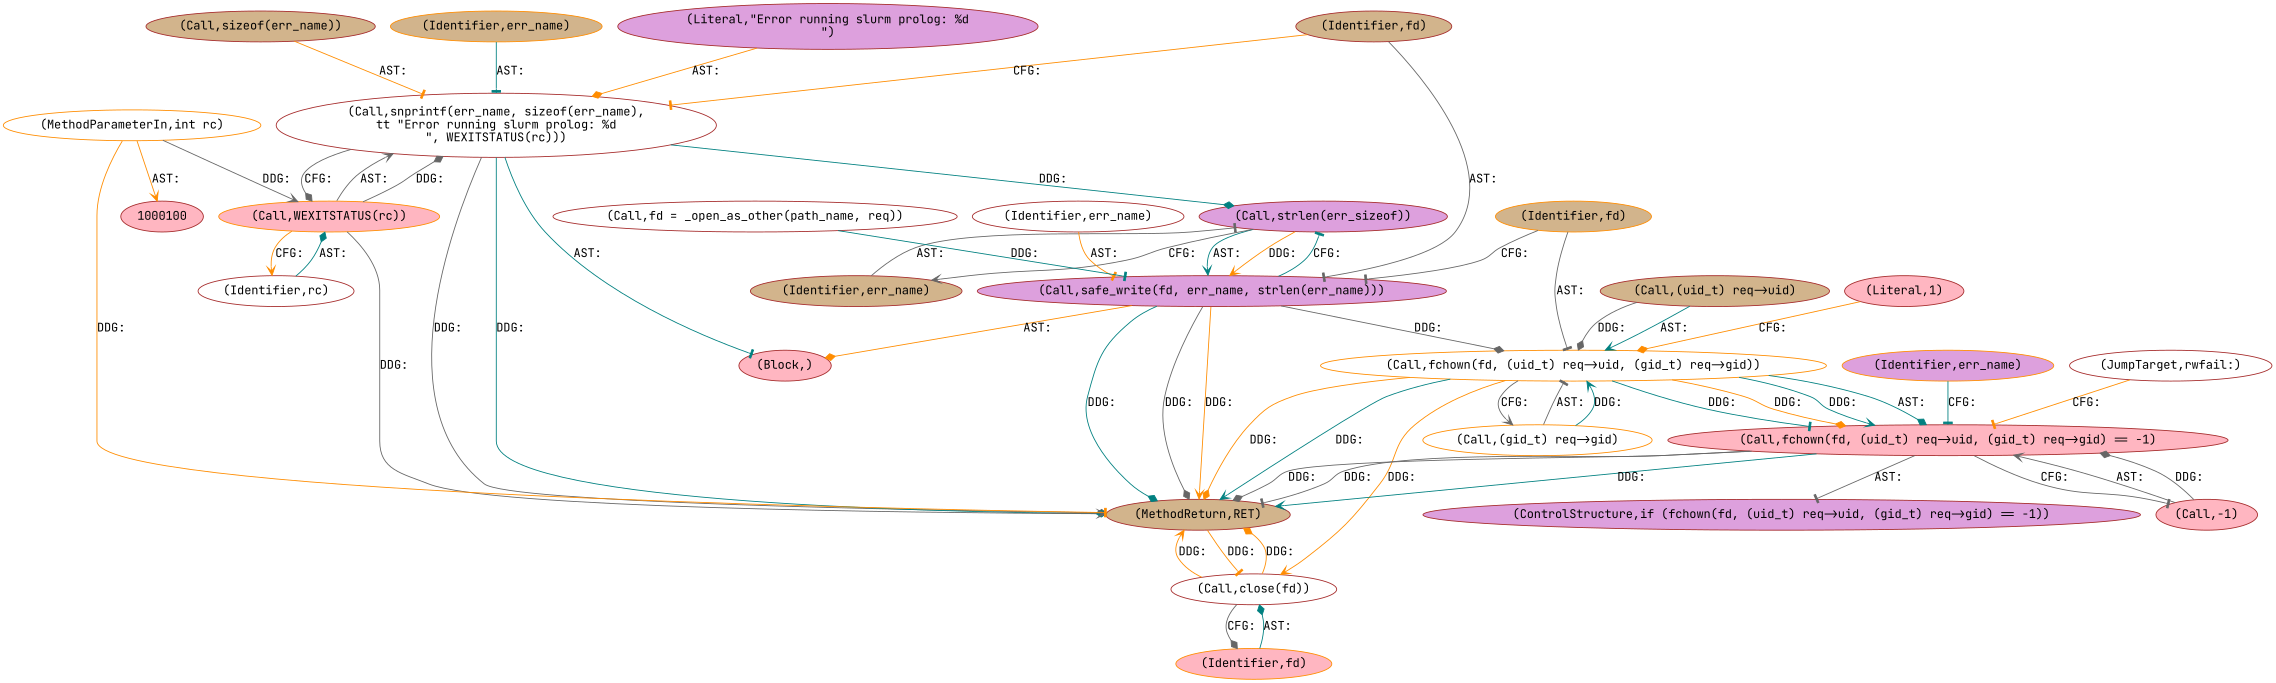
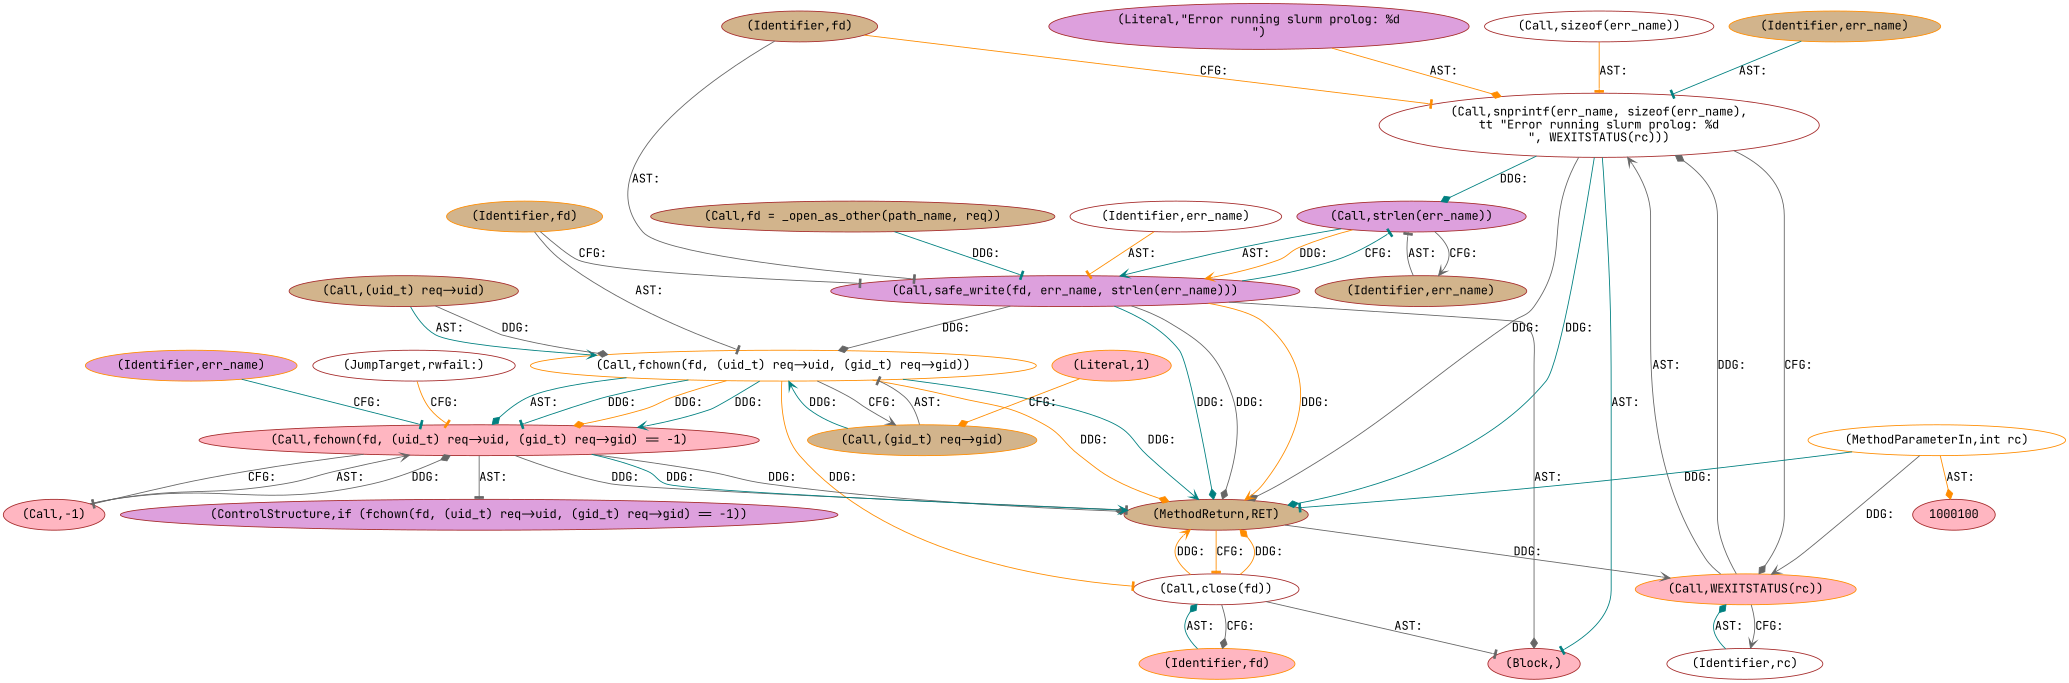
node "(Call,sizeof(err_name))": fillcolor tan -> white
edge "(MethodParameterIn,int rc)" -> "1000100": arrowhead vee -> diamond
node "(Call,fd = _open_as_other(path_name, req))": fillcolor white -> tan
node "(Call,strlen(err_sizeof))": label "(Call,strlen(err_sizeof))" -> "(Call,strlen(err_name))"
edge "(Call,WEXITSTATUS(rc))" -> "(Identifier,rc)": color darkorange -> gray40
node "(Literal,1)": color brown -> darkorange
edge "(Literal,1)" -> "(Call,fchown(fd, (uid_t) req->uid, (gid_t) req->gid))": now "(Literal,1)" -> "(Call,(gid_t) req->gid)"
edge "(Call,safe_write(fd, err_name, strlen(err_name)))" -> "(Block,)": color darkorange -> gray40
node "(Call,(gid_t) req->gid)": fillcolor white -> tan
edge "(Call,fchown(fd, (uid_t) req->uid, (gid_t) req->gid))" -> "(Call,close(fd))": arrowhead vee -> tee
edge "(Call,WEXITSTATUS(rc))" -> "(MethodReturn,RET)": reversed
edge "(MethodParameterIn,int rc)" -> "(MethodReturn,RET)": color darkorange -> teal
edge "(MethodReturn,RET)" -> "(Call,close(fd))": label "DDG: " -> "CFG: "
edge "(Call,close(fd))" -> "(Block,)": added, label "AST:"
